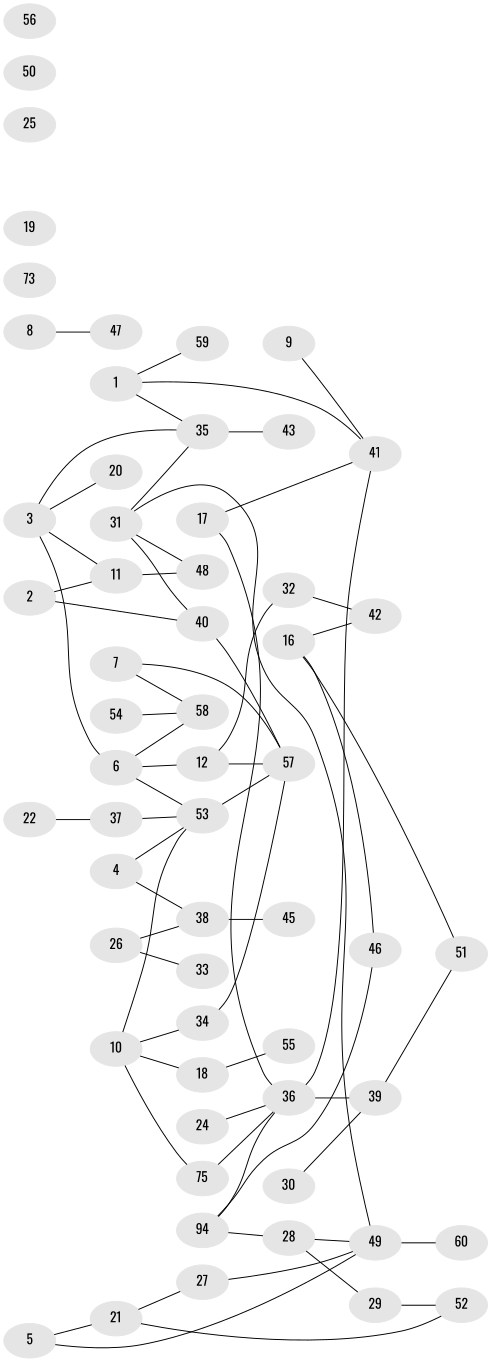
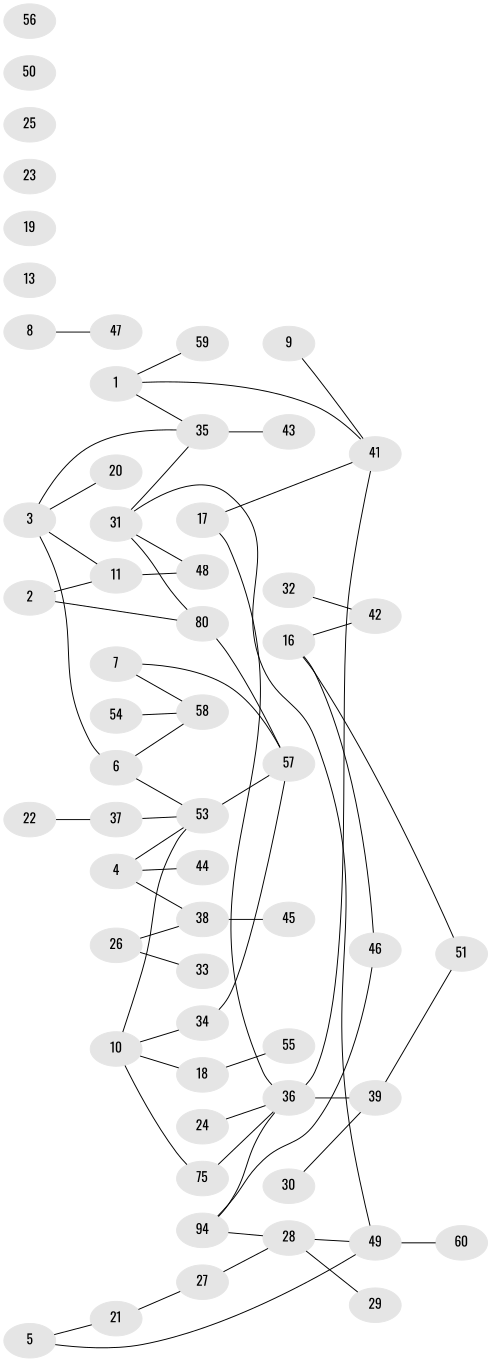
node "23": added
node "73": label "73" -> "13"
node "40": label "40" -> "80"
node "12": removed
node "44": added
edge "49" -- "27": now "28" -- "27"
node "52": removed
